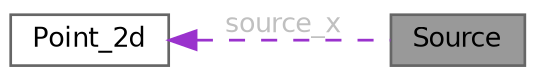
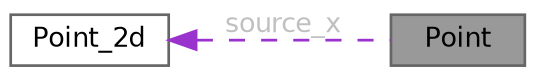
node "Source": label "Source" -> "Point"
